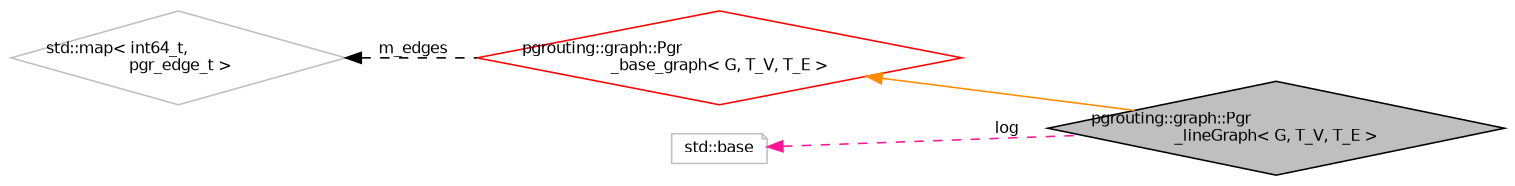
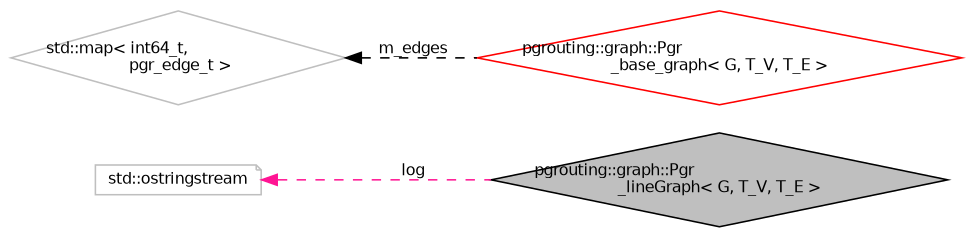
edge "pgrouting::graph::Pgr _lineGraph< G, T_V, T_E >" -> "pgrouting::graph::Pgr _base_graph< G, T_V, T_E >": removed
node "std::base": label "std::base" -> "std::ostringstream"
